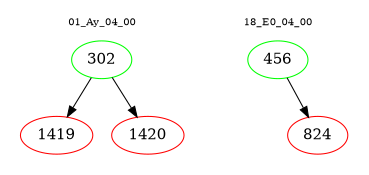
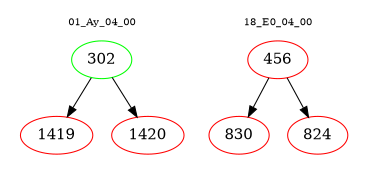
node "456": color green -> red
node "830": added
